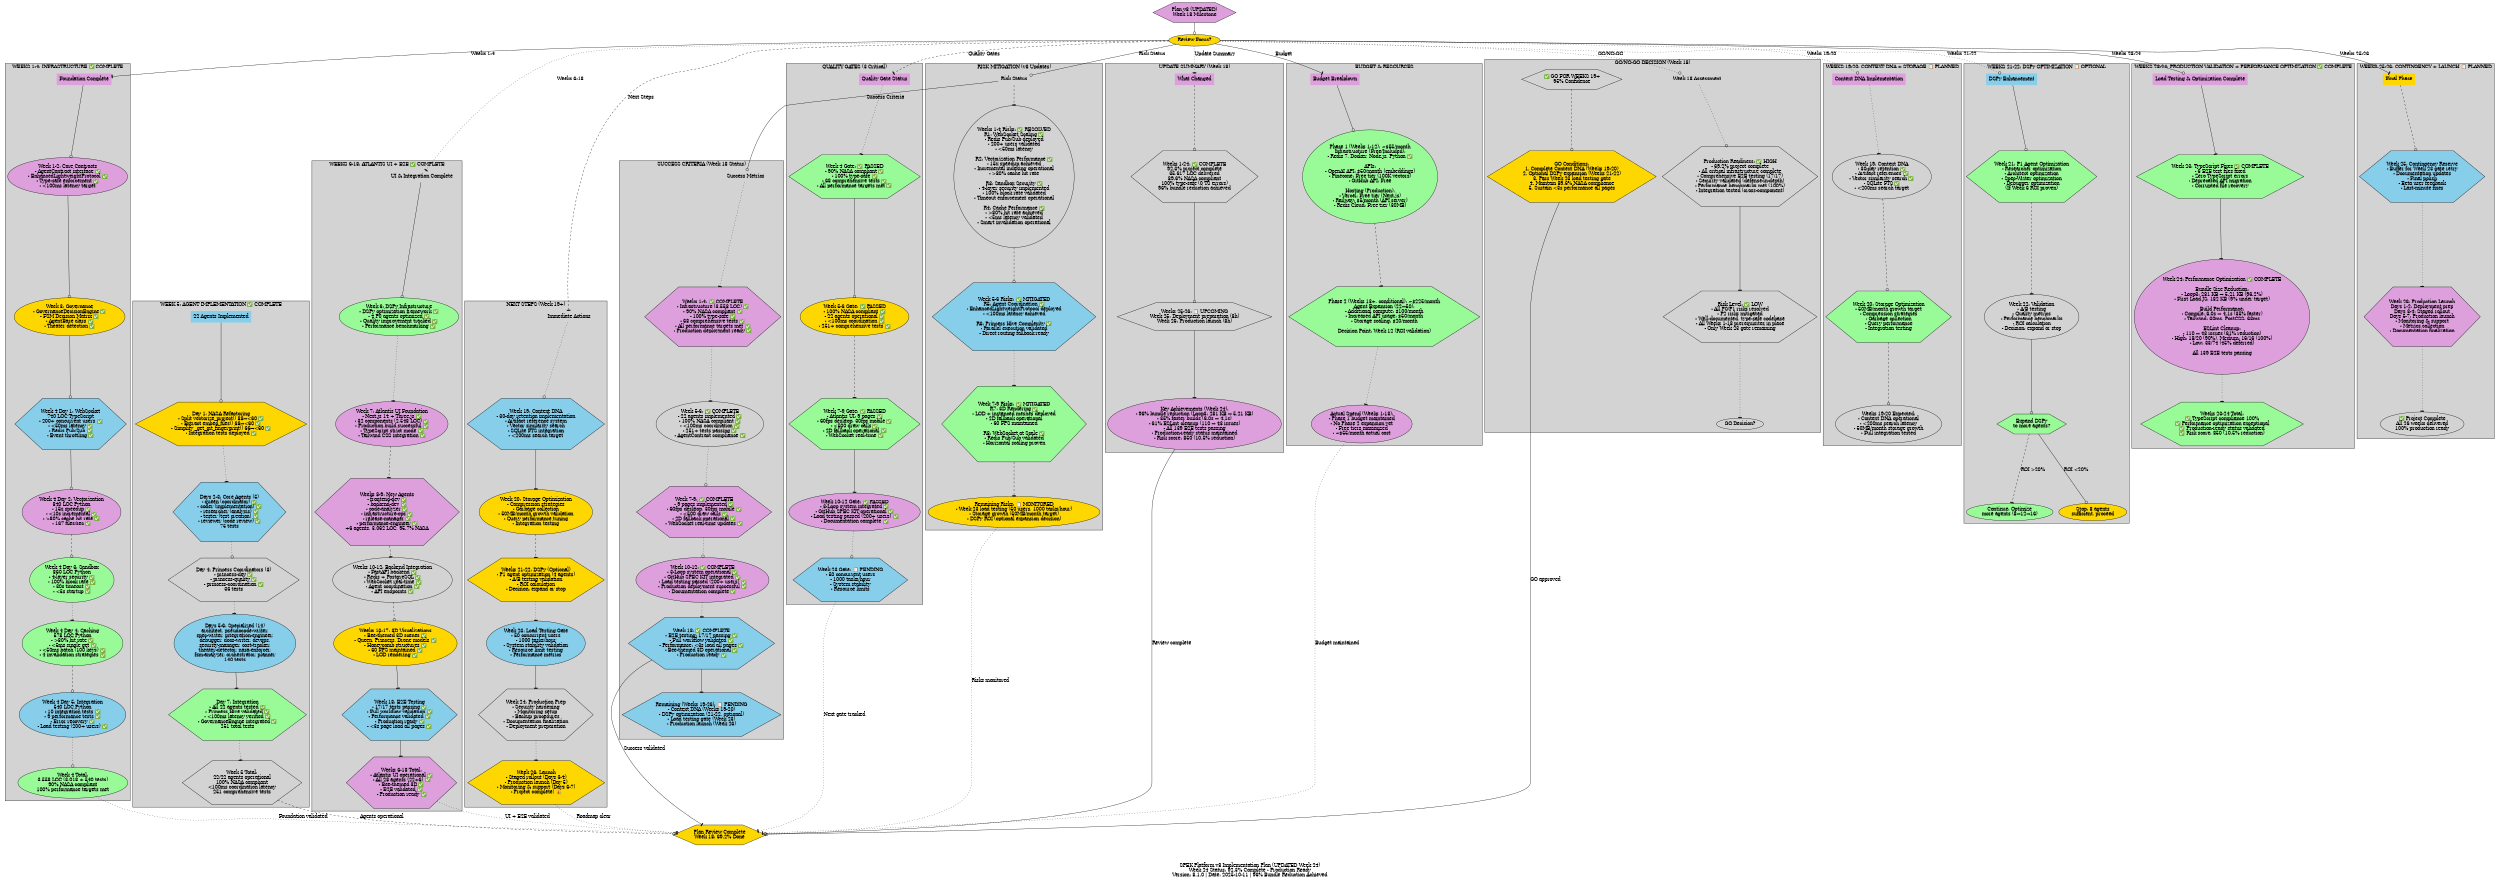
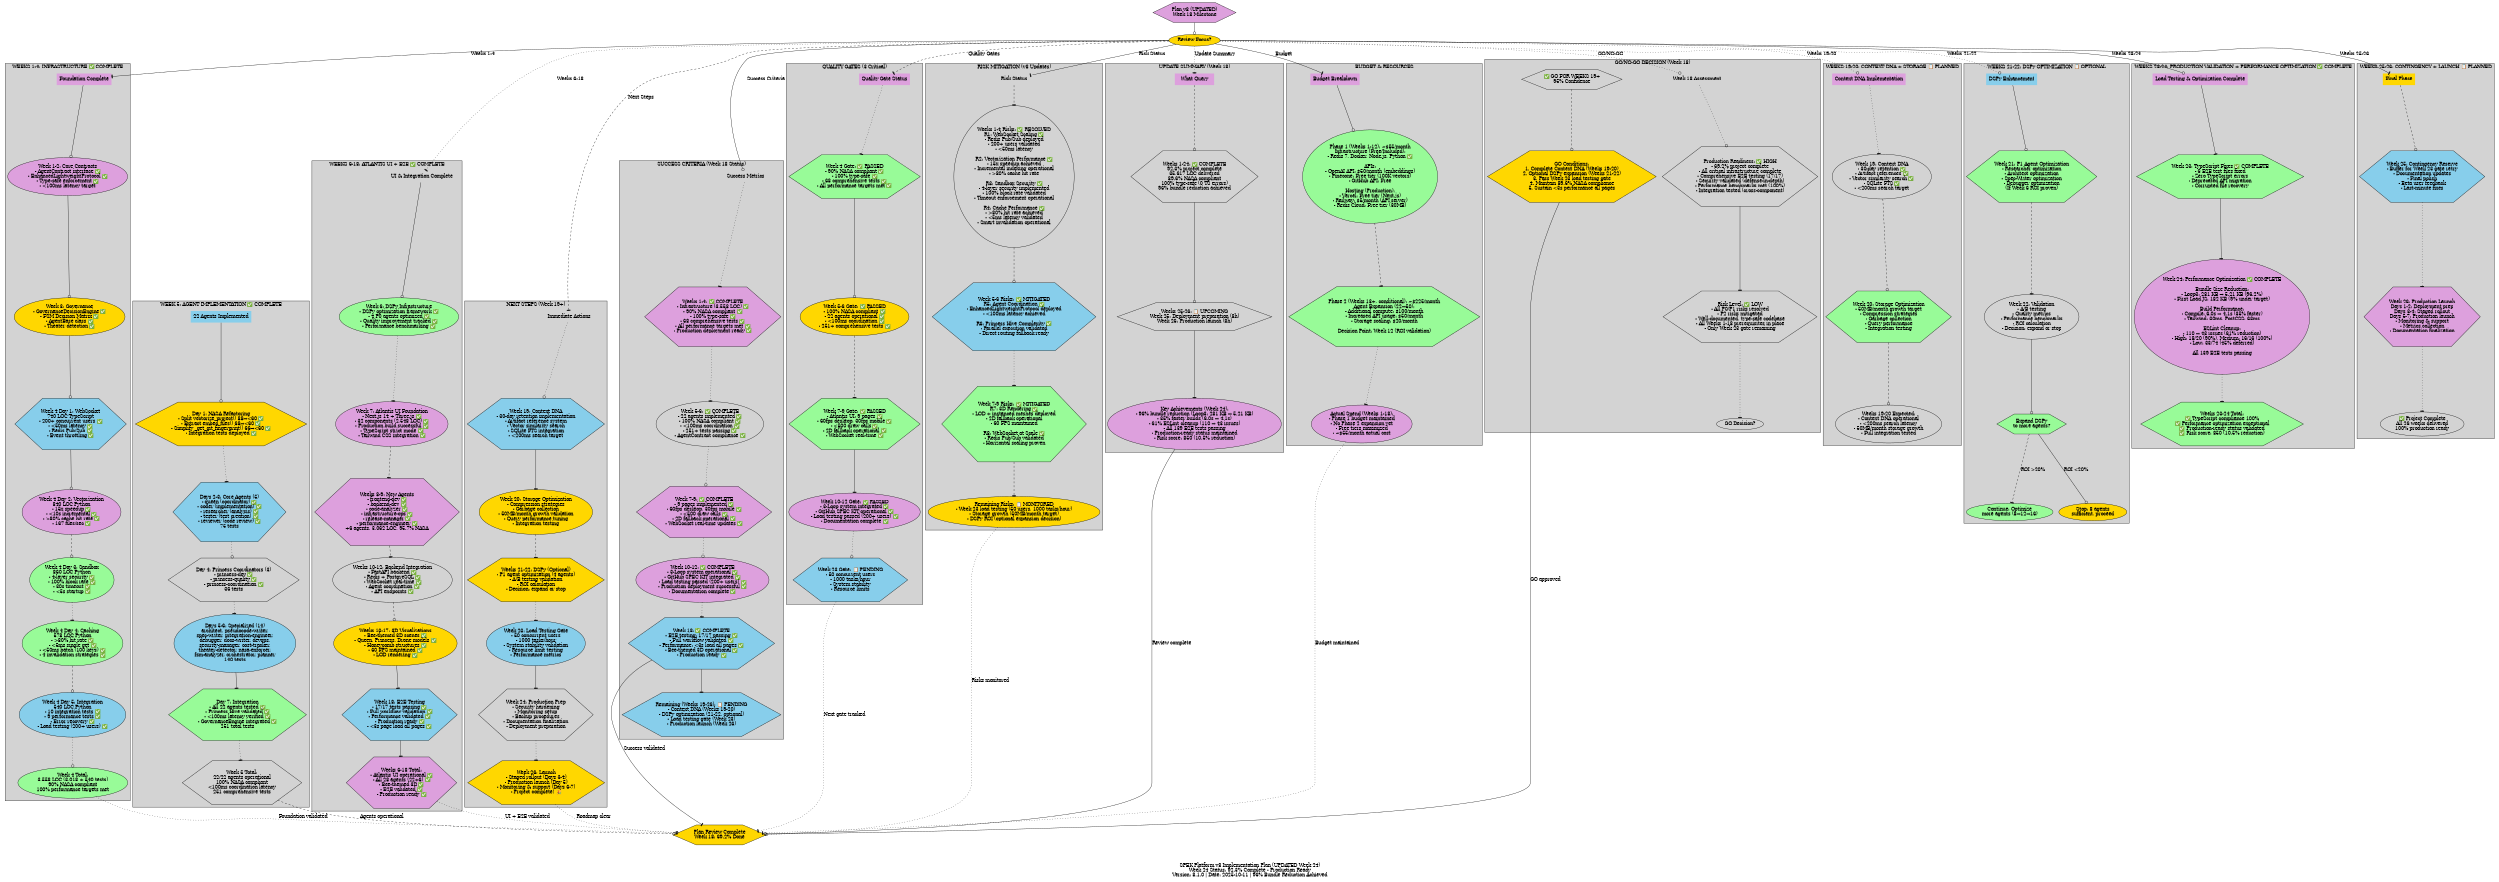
edge "Review Focus?" -> "Risk Status": arrowhead odot -> tee
node "What Changed": label "What Changed" -> "What Query"
edge "Risk Status" -> "Success Metrics": now "Review Focus?" -> "Success Metrics"
